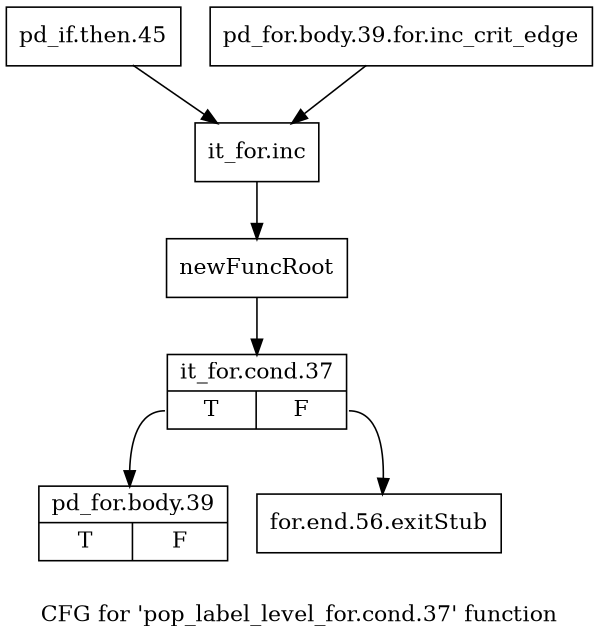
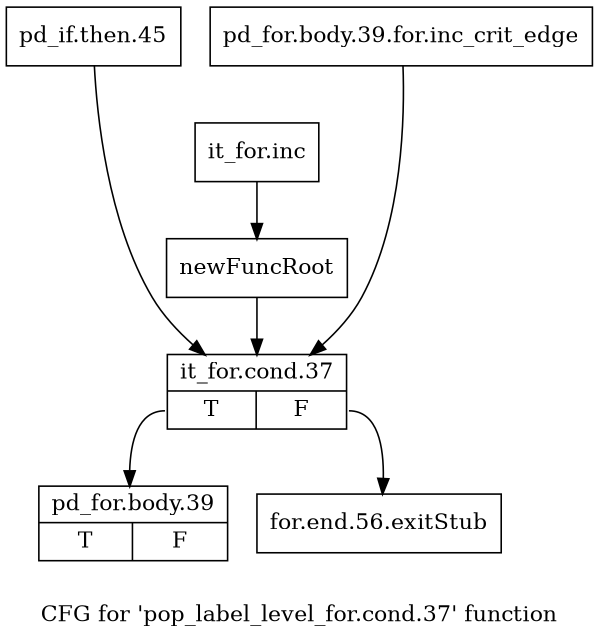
edge "pd_if.then.45" -> "it_for.inc": now "pd_if.then.45" -> "it_for.cond.37"
edge "pd_for.body.39.for.inc_crit_edge" -> "it_for.inc": now "pd_for.body.39.for.inc_crit_edge" -> "it_for.cond.37"
